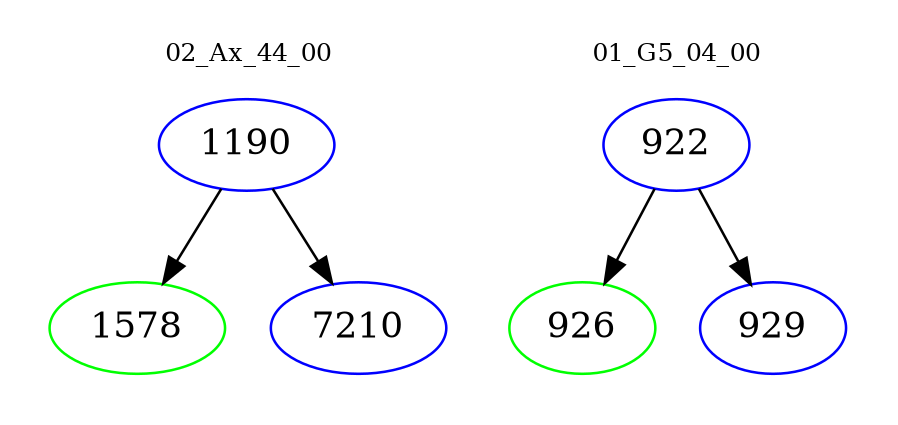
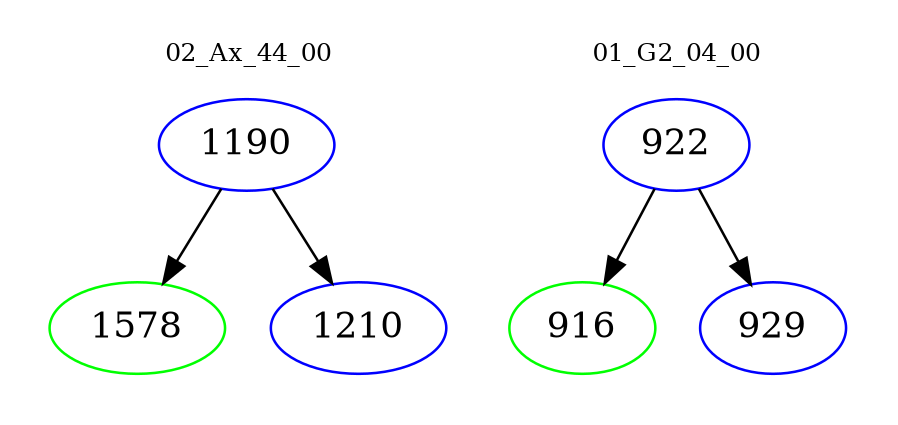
cluster "01_G5_04_00": label "01_G5_04_00" -> "01_G2_04_00"
node "7210": label "7210" -> "1210"
node "926": label "926" -> "916"
